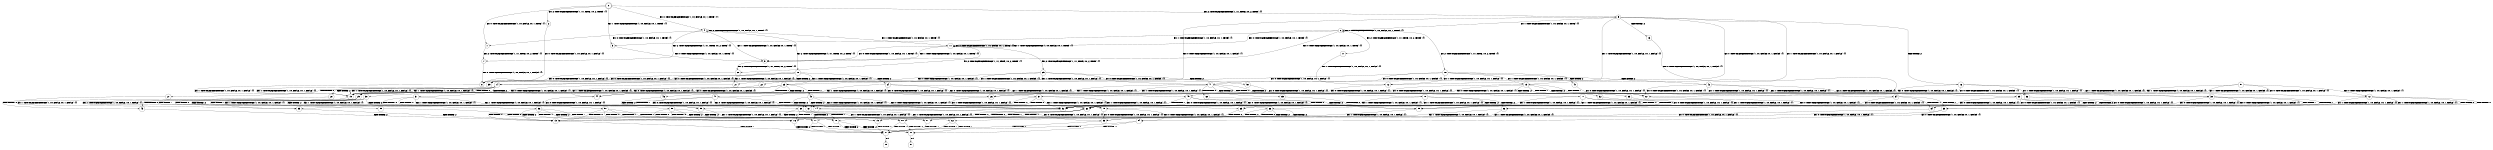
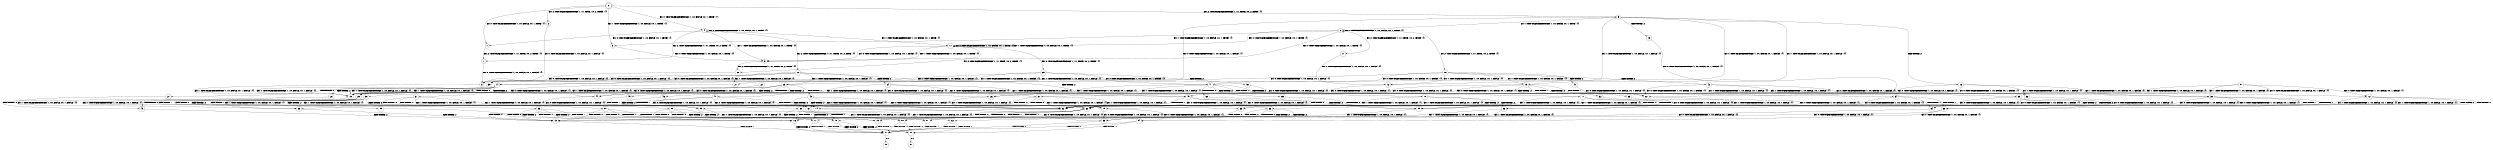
edge "10" -> "22": now "10" -> "49"
node "45": added
